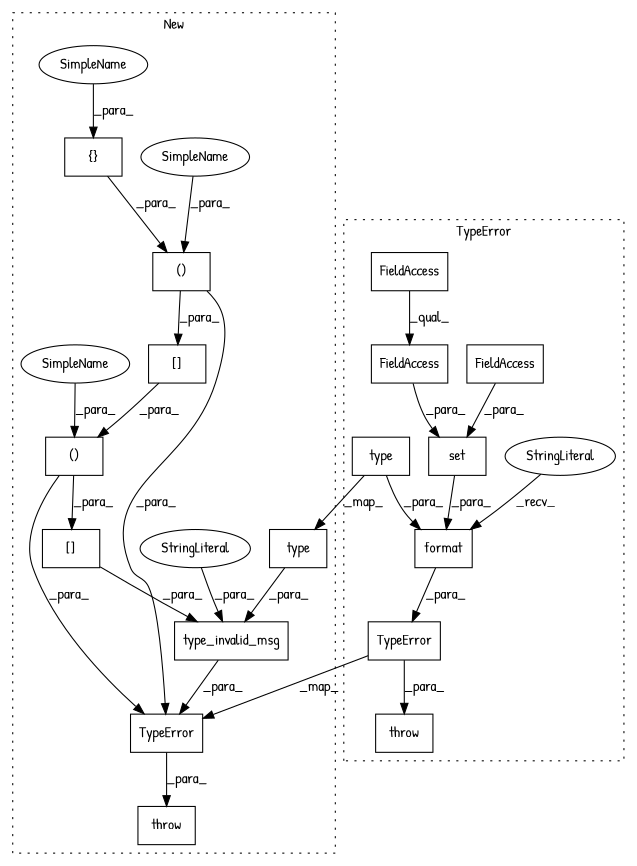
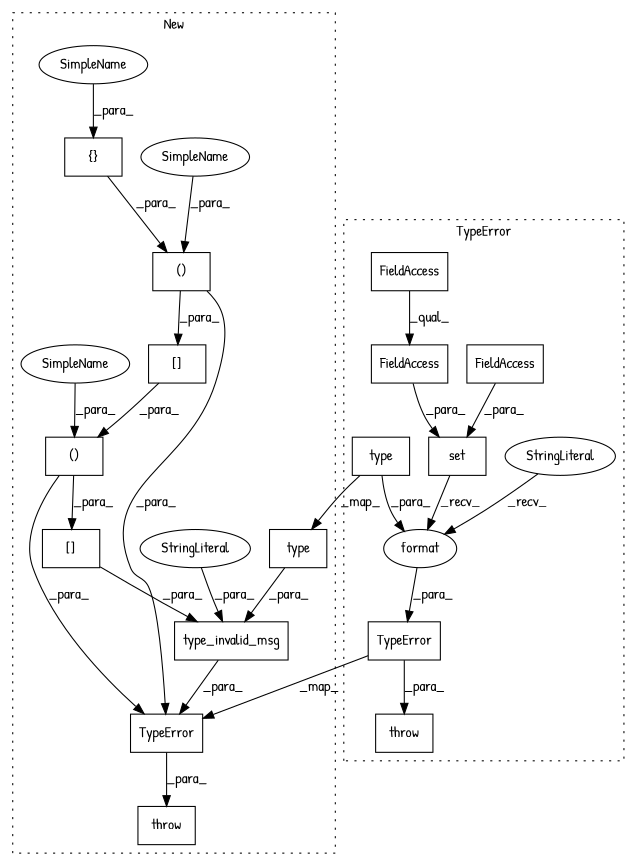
edge "set" -> "format": label "_para_" -> "_recv_"
node "format": shape box -> ellipse
